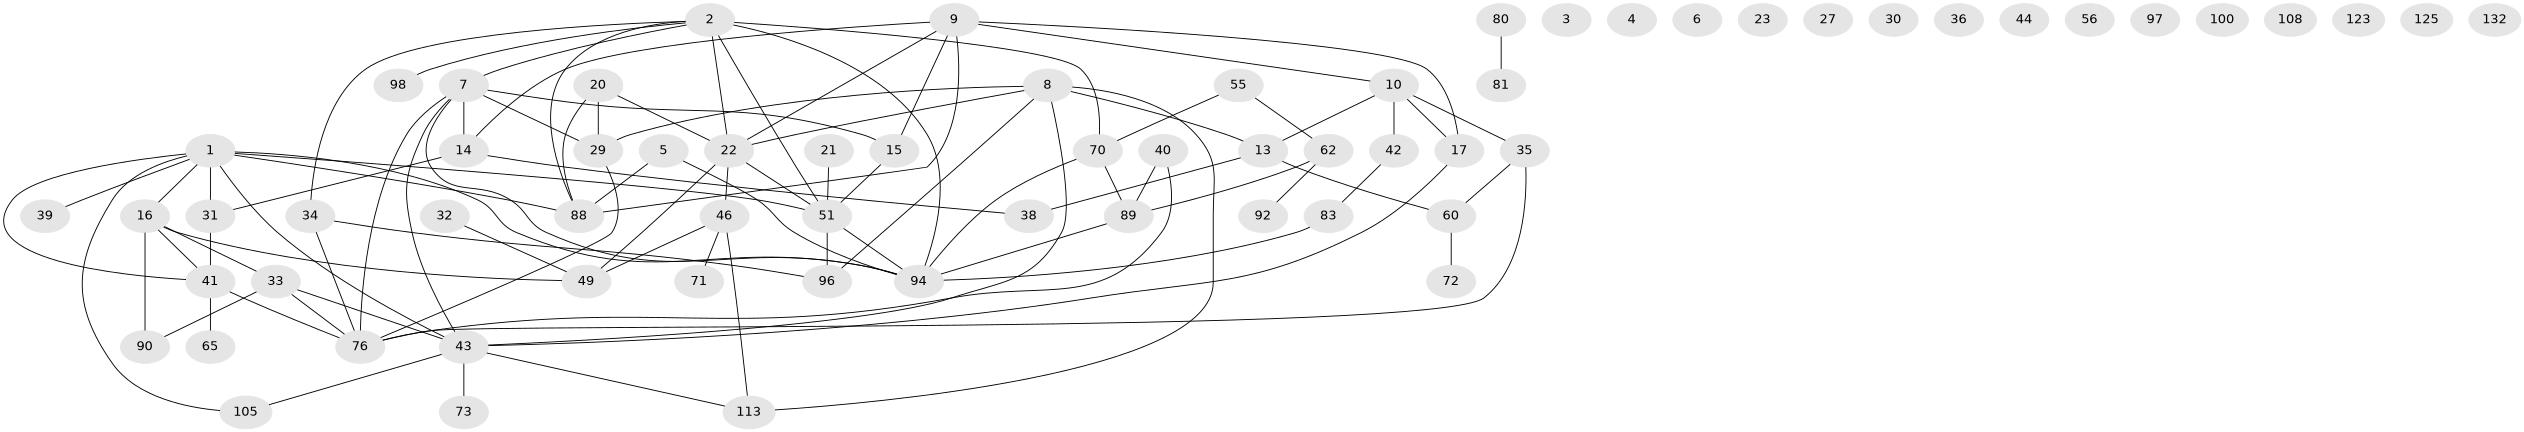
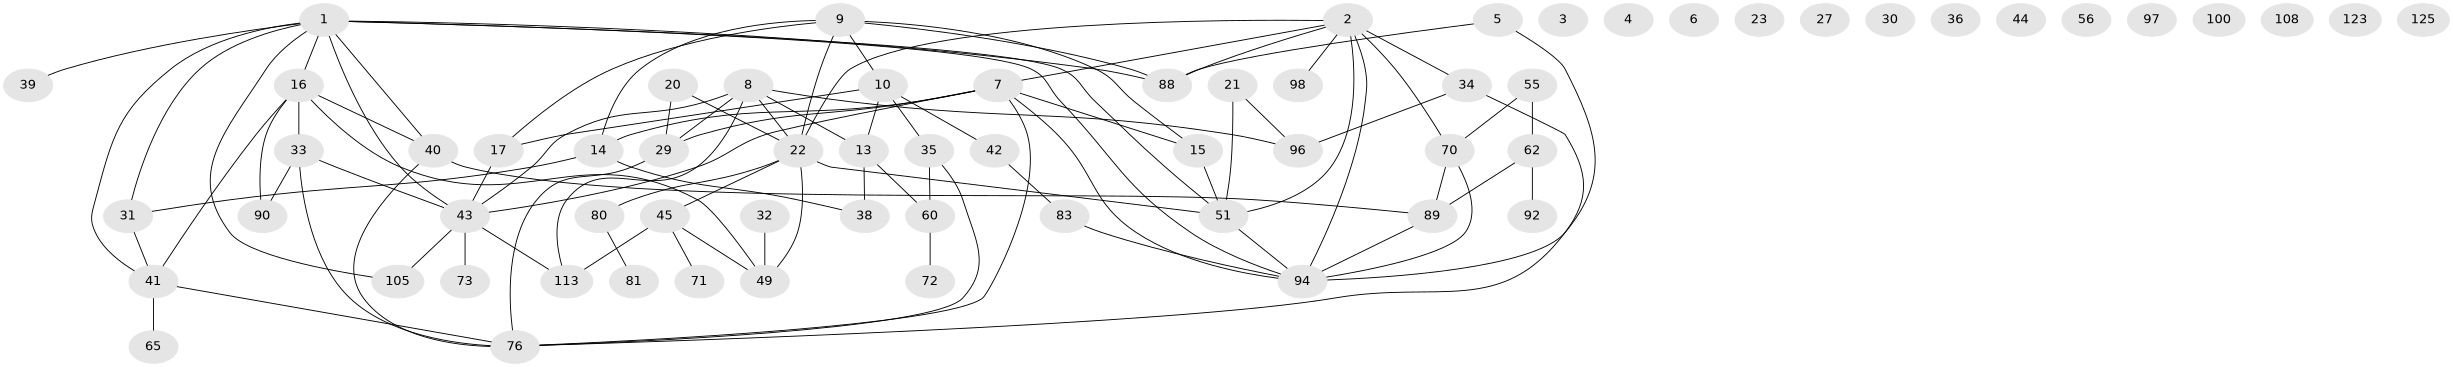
node "132": removed
edge "1" -- "40": added
edge "16" -- "40": added
edge "20" -- "88": removed
edge "22" -- "80": added
node "46": label "46" -> "45"
edge "51" -- "96": now "21" -- "96"
